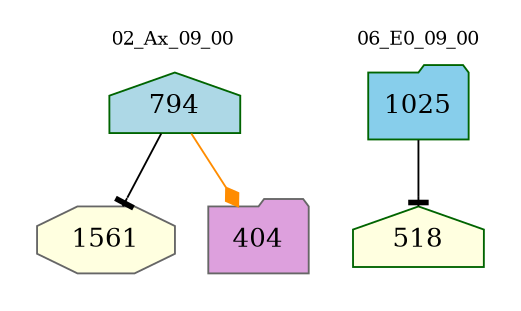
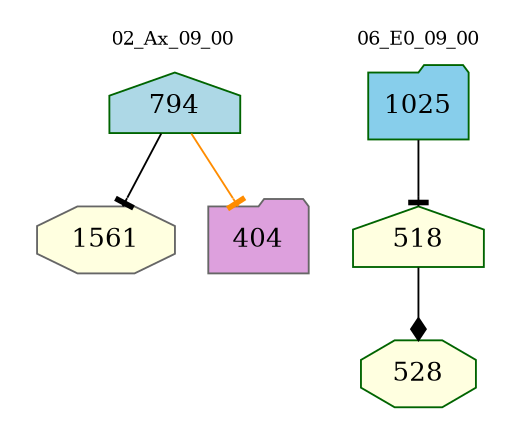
edge "794" -> "404": arrowhead diamond -> tee
node "528": added
